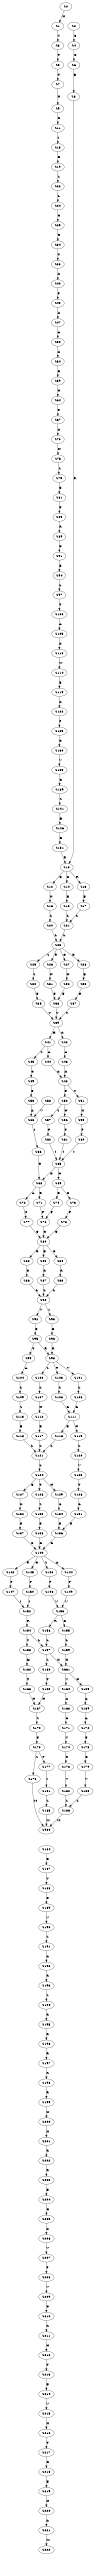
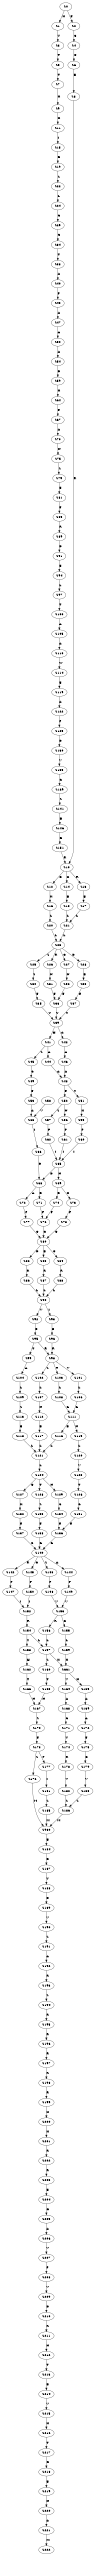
edge "S0" -> "S2": added, label "F"
edge "S980" -> "S184": added, label "E"
